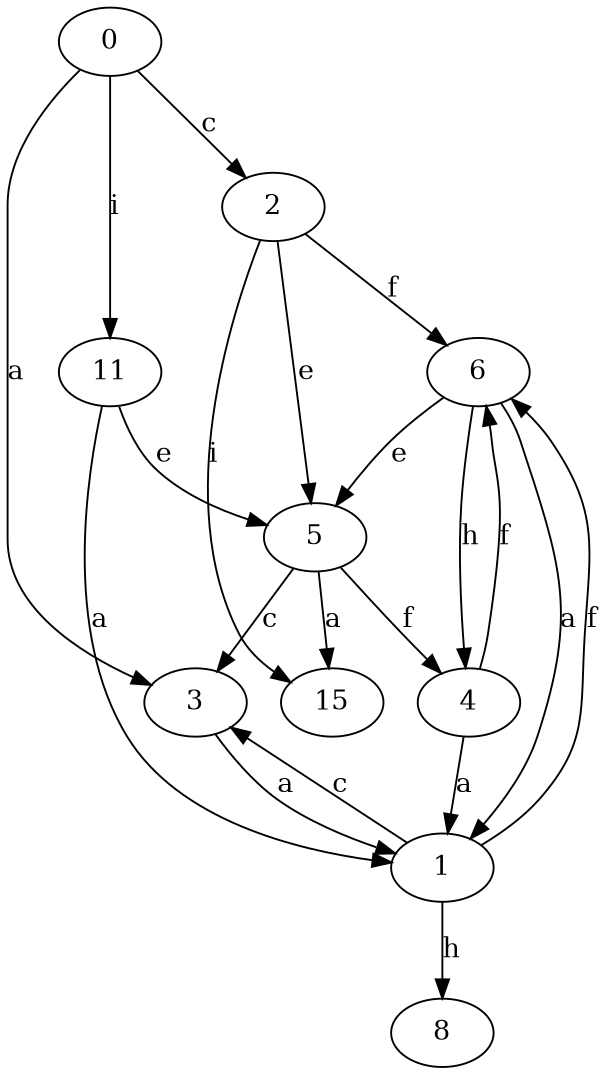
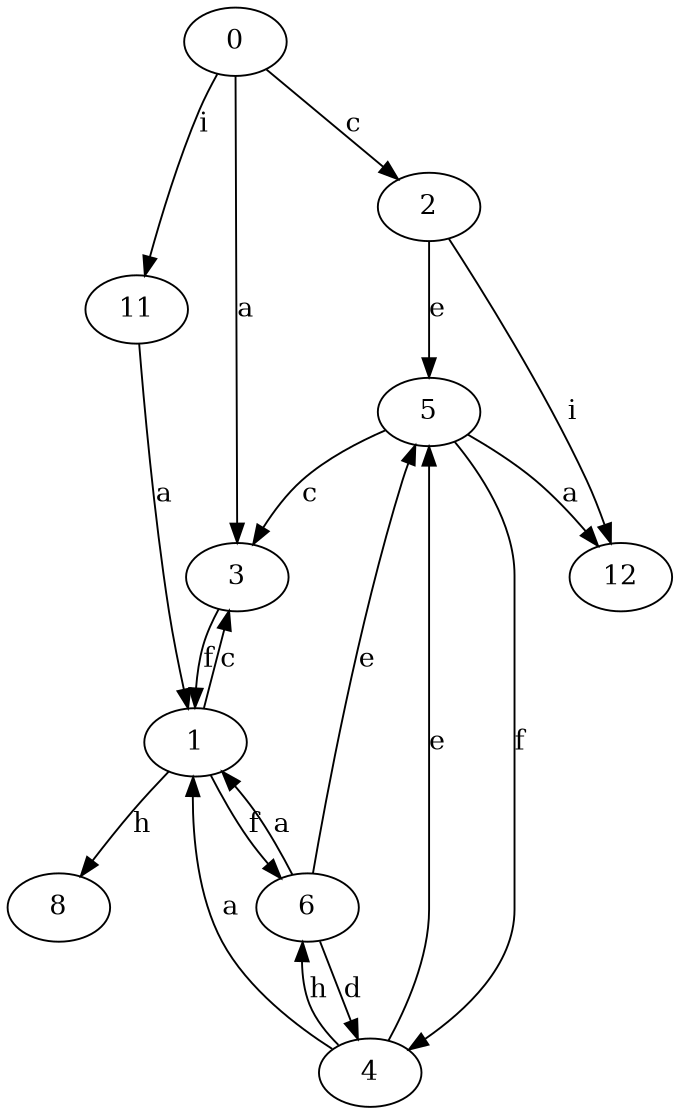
edge "2" -> "6": removed, label "f"
edge "11" -> "5": now "4" -> "5"
edge "6" -> "4": label "h" -> "d"
edge "4" -> "6": label "f" -> "h"
node "15": label "15" -> "12"
edge "3" -> "1": label "a" -> "f"
